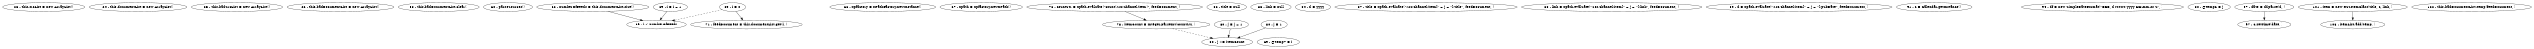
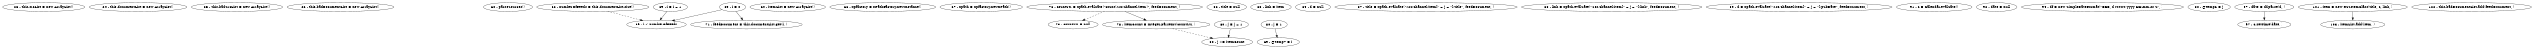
node "58 : this.badDocumentList.clear()": removed
node "64 : itemList = new ArrayList()": added
node "83 : link = null": label "83 : link = null" -> "83 : link = item"
node "84 : d = yyyy": label "84 : d = yyyy" -> "84 : d = null"
node "91 : c = Calendar.getInstance()": label "91 : c = Calendar.getInstance()" -> "91 : c = Calendar.evaluate()"
node "92 : date = null": added
node "122 : this.badDocumentList.temp(feedDocument, )": label "122 : this.badDocumentList.temp(feedDocument, )" -> "122 : this.badDocumentList.add(feedDocument, )"
edge "69 : i = 0" -> "69 : i < numberOfFeeds": style dashed -> solid
edge "62 : numberOfFeeds = this.documentList.size()" -> "69 : i < numberOfFeeds": style solid -> dashed
node "73 : countStr = null": added
node "103 : itemList.add(temp, )": label "103 : itemList.add(temp, )" -> "103 : itemList.add(item, )"
edge "80 : j = 1" -> "80 : j <= itemCount": now "80 : j = 1" -> "69 : @temp7 = i"
